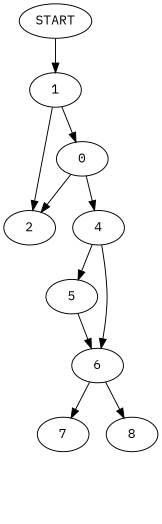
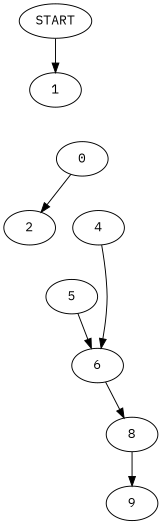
edge "1" -> "0": removed
edge "1" -> "2": removed
edge "0" -> "4": removed
edge "4" -> "5": removed
node "7": removed
node "9": added
